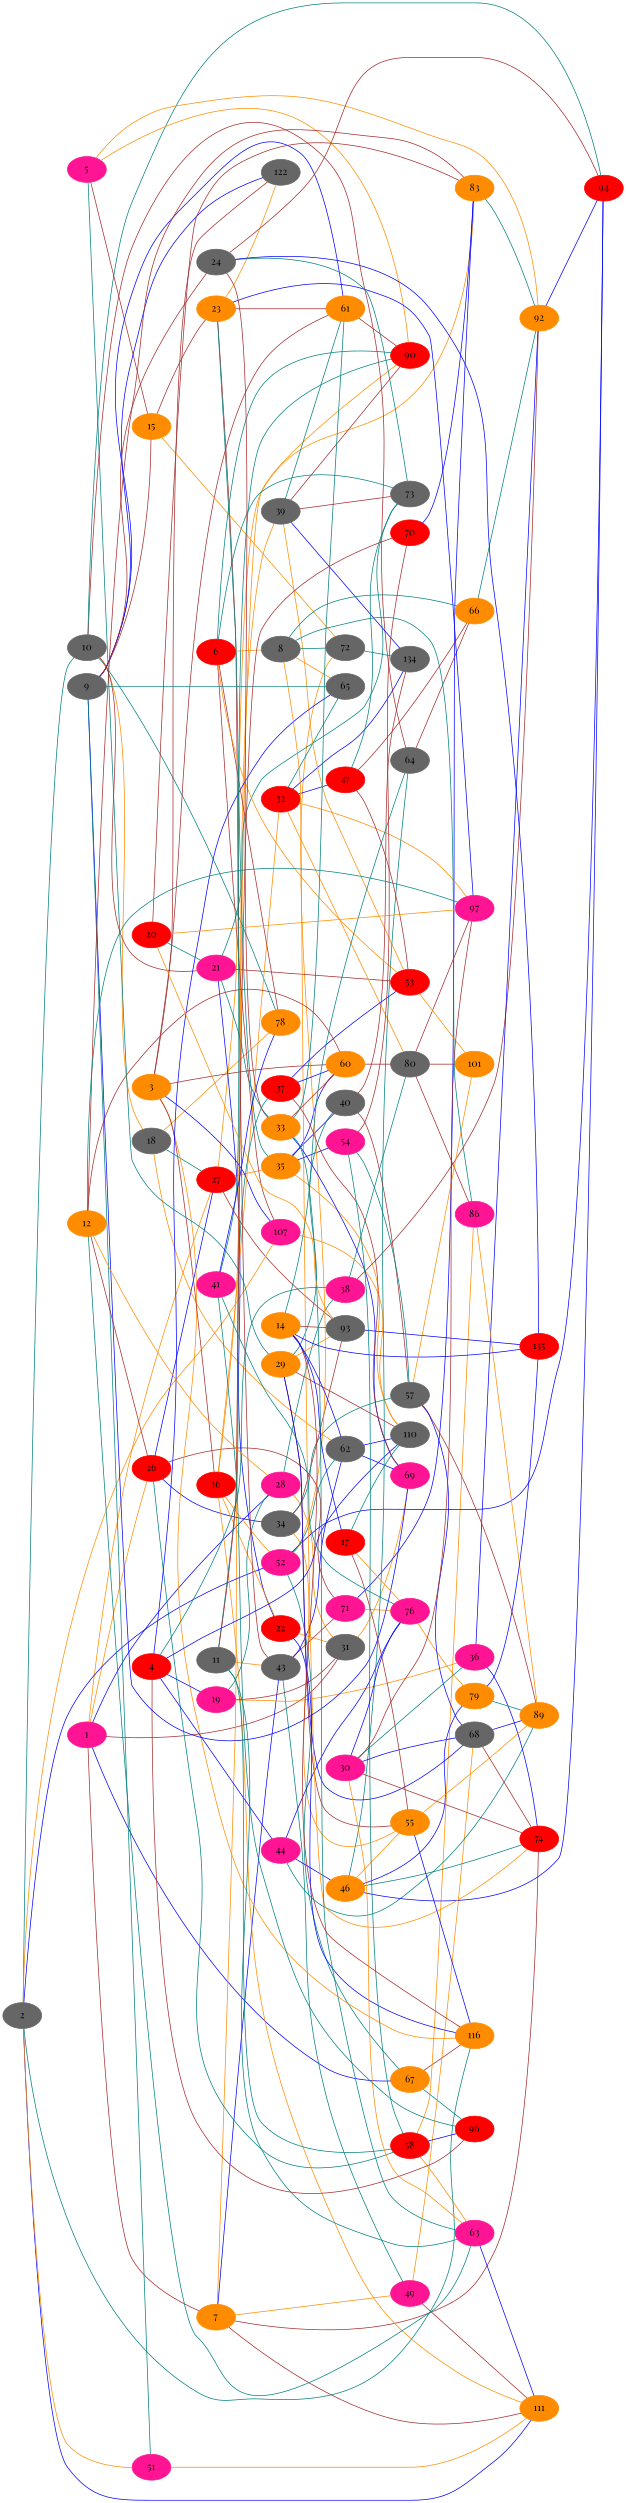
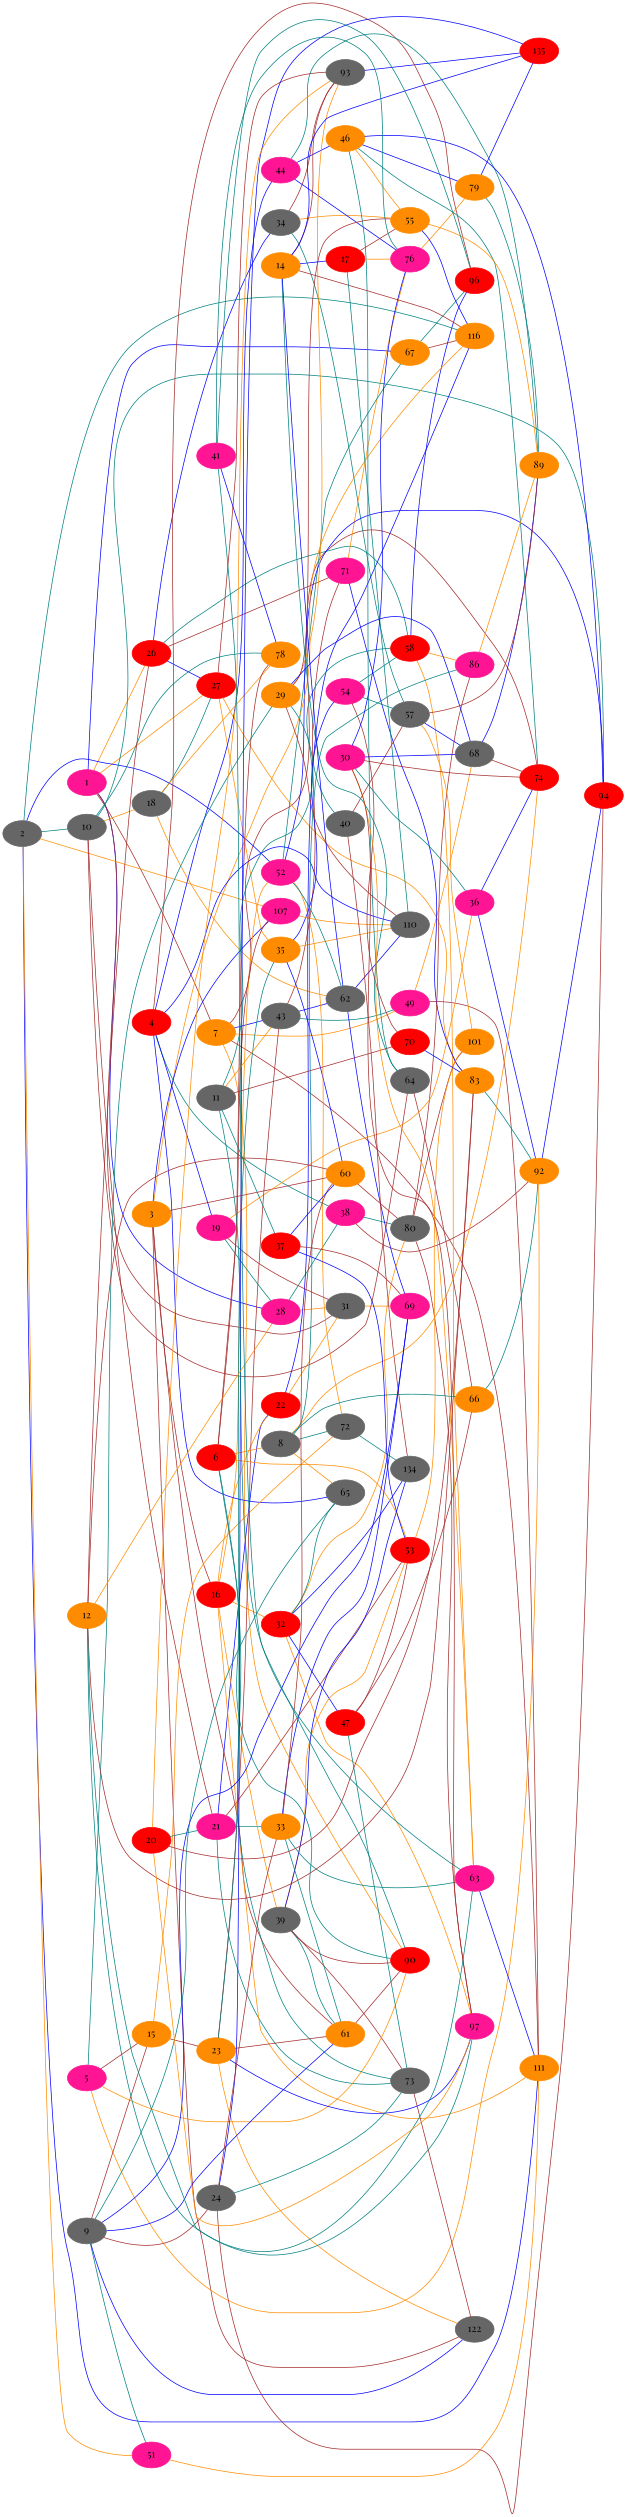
edge "40" -- "35": removed
edge "73" -- "122": added
